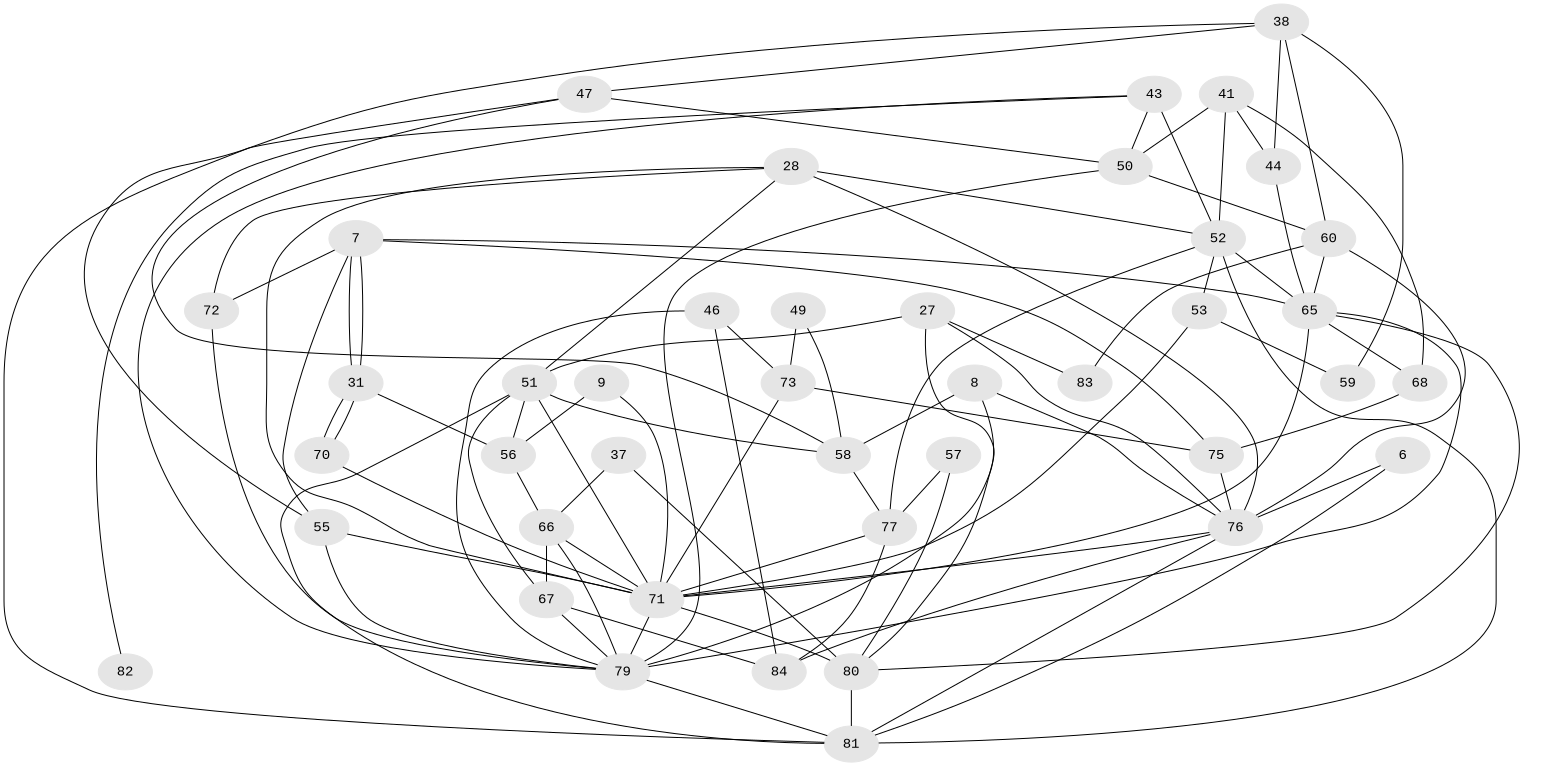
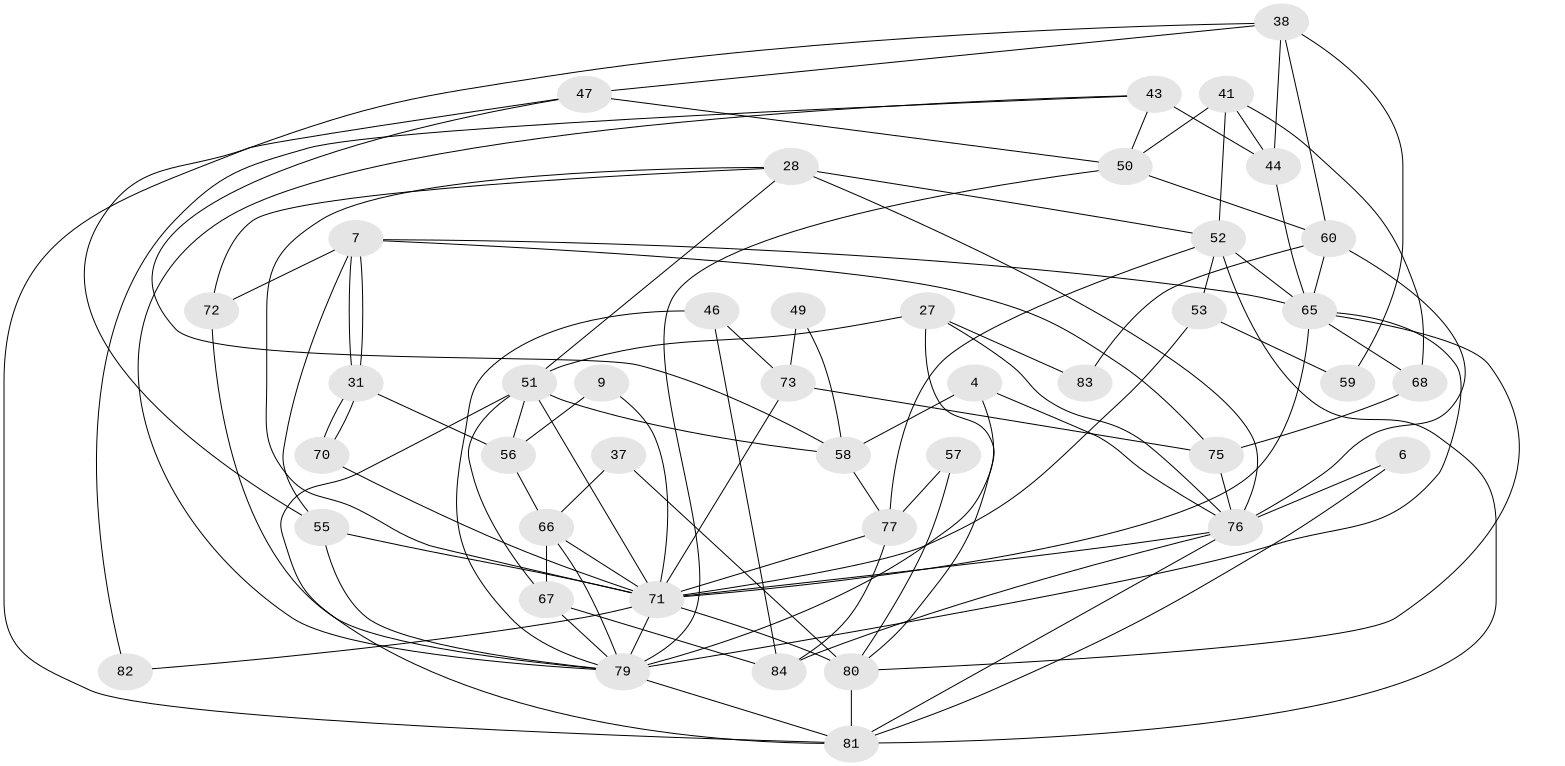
edge "43" -- "52": now "43" -- "44"
node "8": label "8" -> "4"
edge "71" -- "82": added
